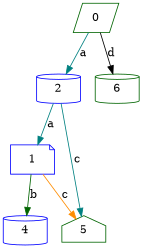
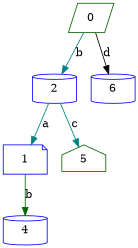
edge "0" -> "2": label "a" -> "b"
node "6": color darkgreen -> blue
edge "1" -> "5": removed, label "c"
